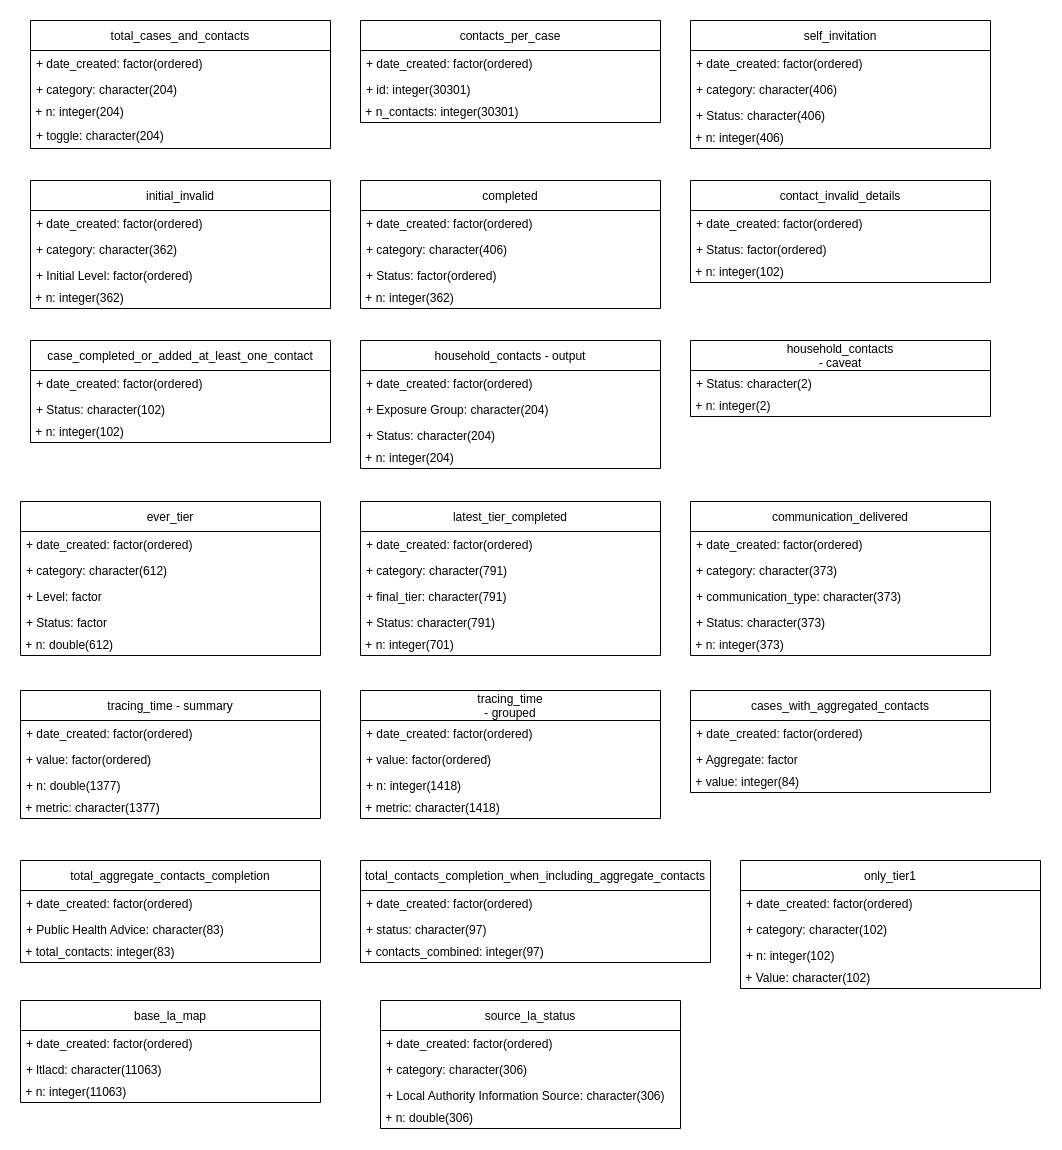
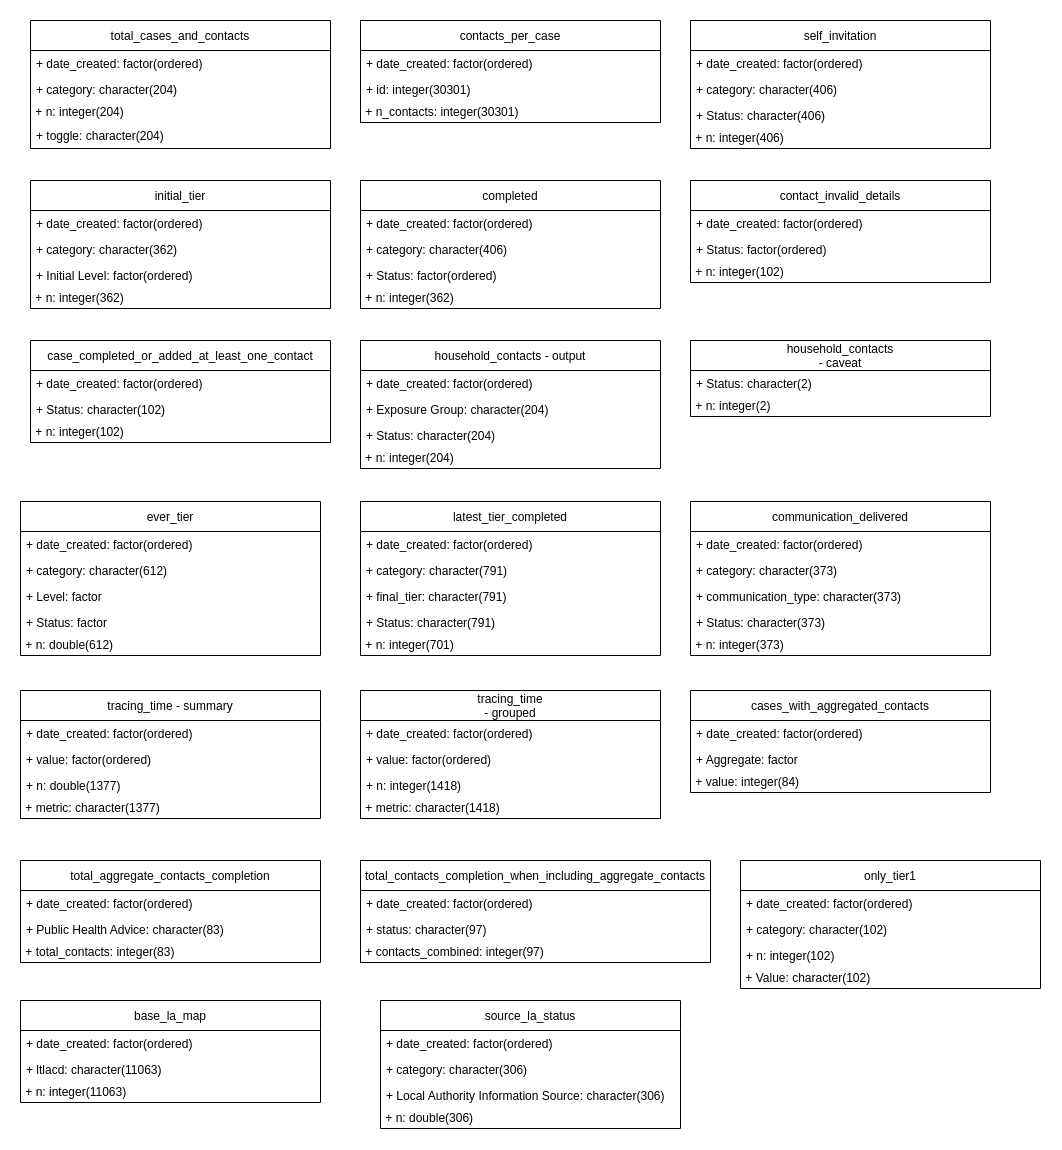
node "initial_invalid": label "initial_invalid" -> "initial_tier"
